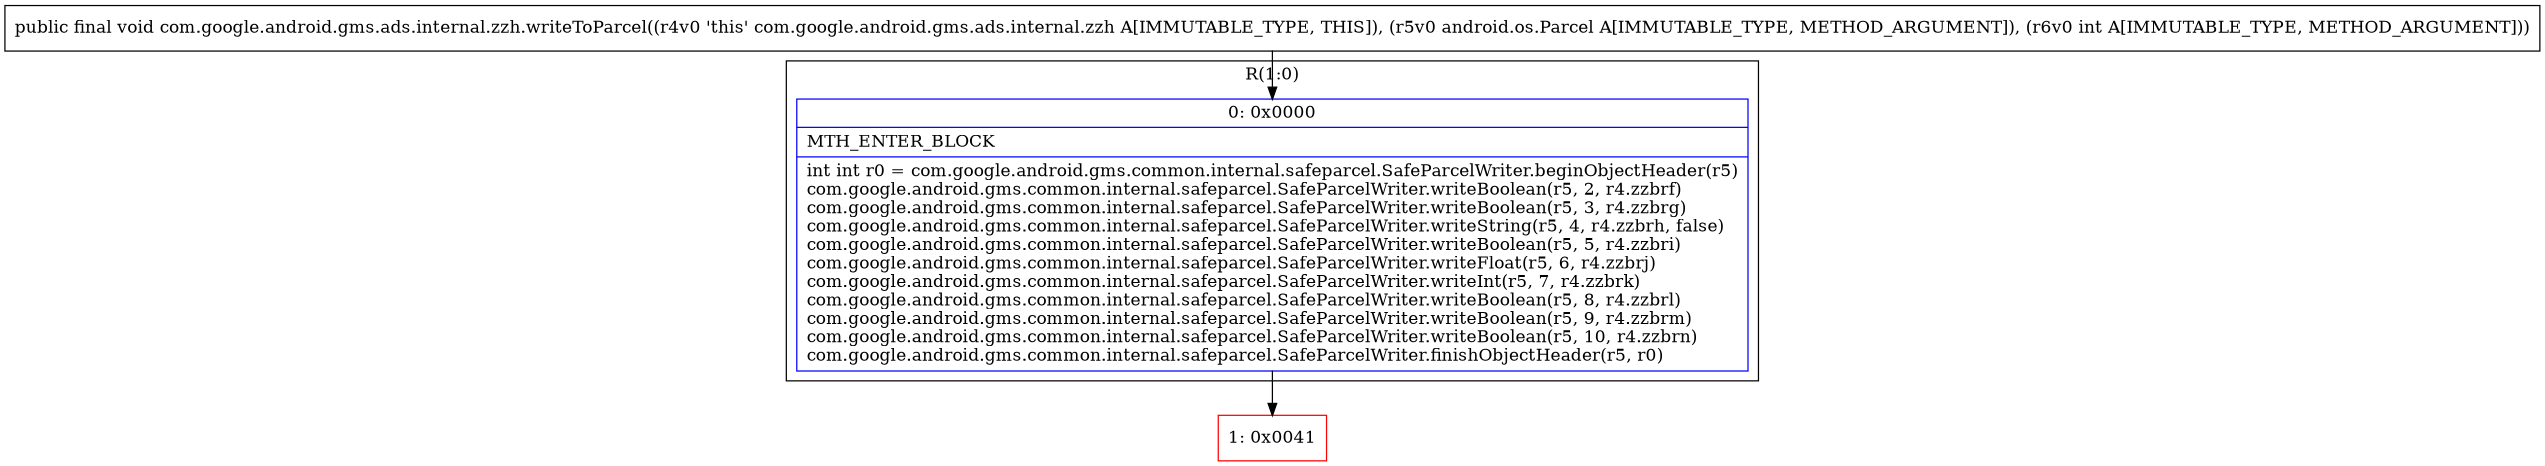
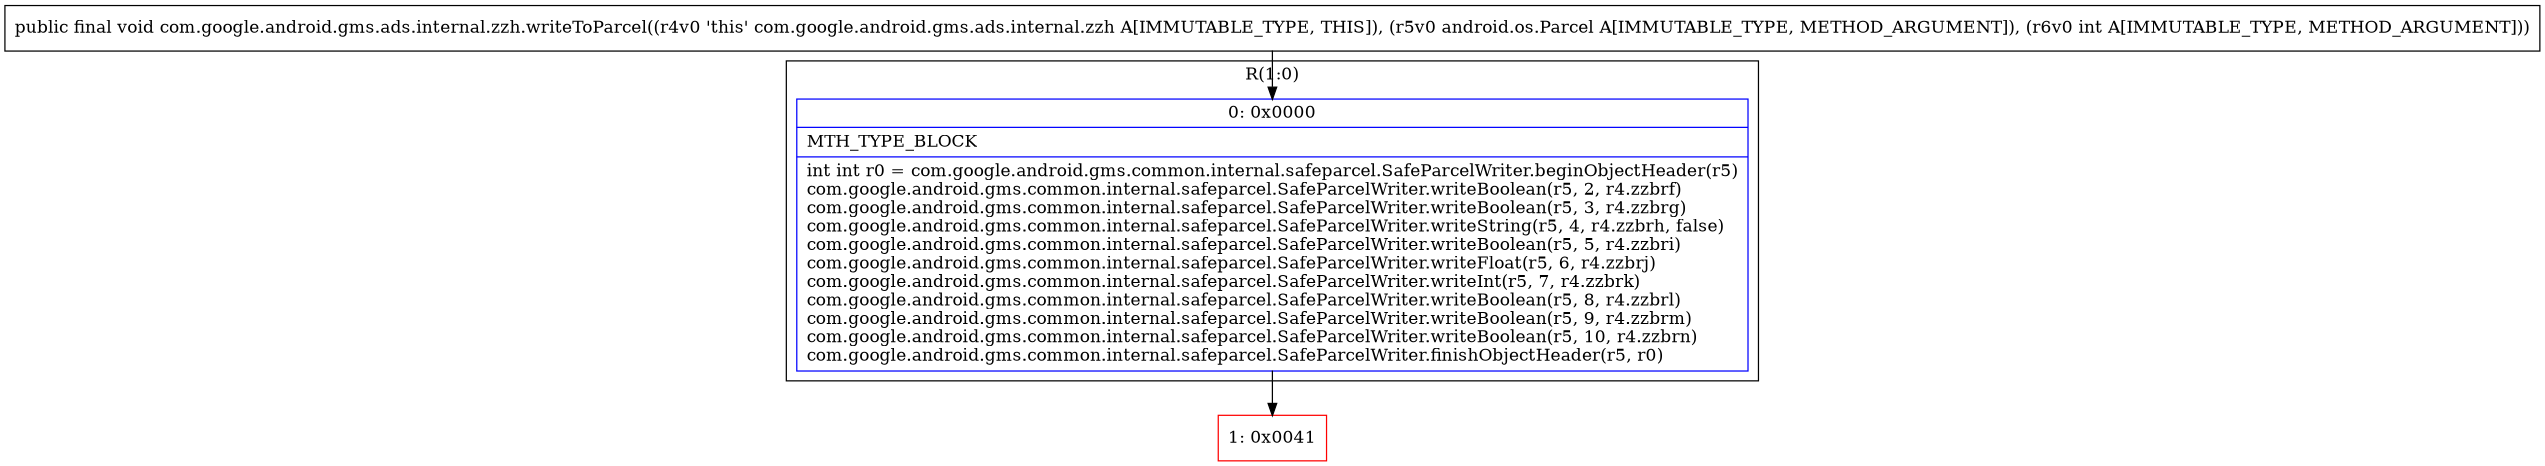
node "0: 0x0000": text "MTH_ENTER_BLOCK" -> "MTH_TYPE_BLOCK"
